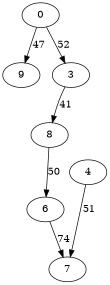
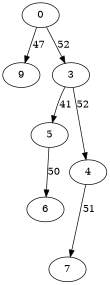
edge "3" -> "4": added, label "52"
node "8": label "8" -> "5"
edge "6" -> "7": removed, label "74"
